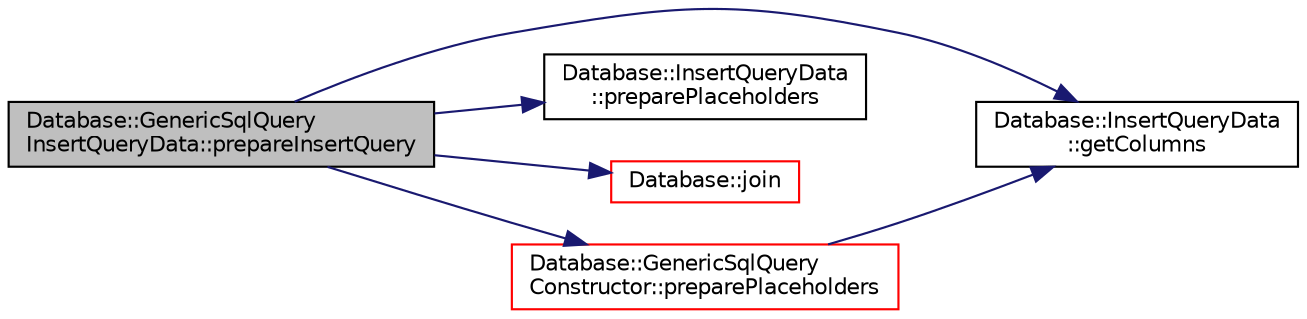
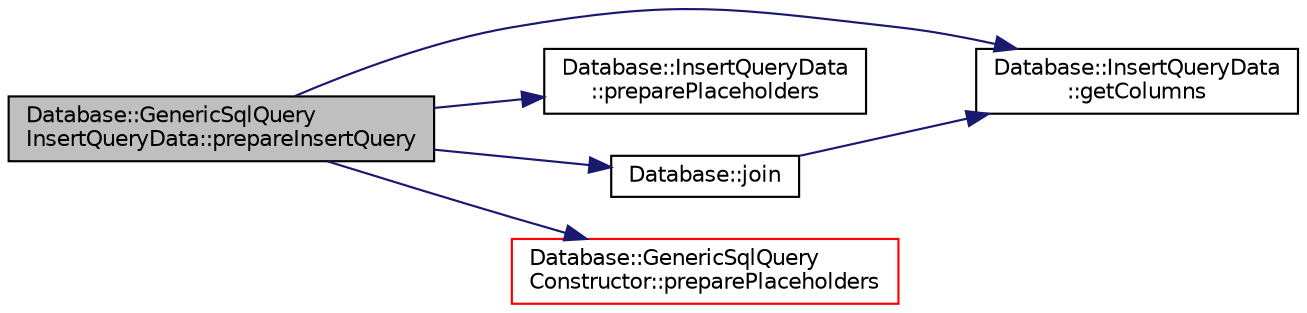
node "Database::join": color red -> black
edge "Database::GenericSqlQuery Constructor::preparePlaceholders" -> "Database::InsertQueryData ::getColumns": now "Database::join" -> "Database::InsertQueryData ::getColumns"
